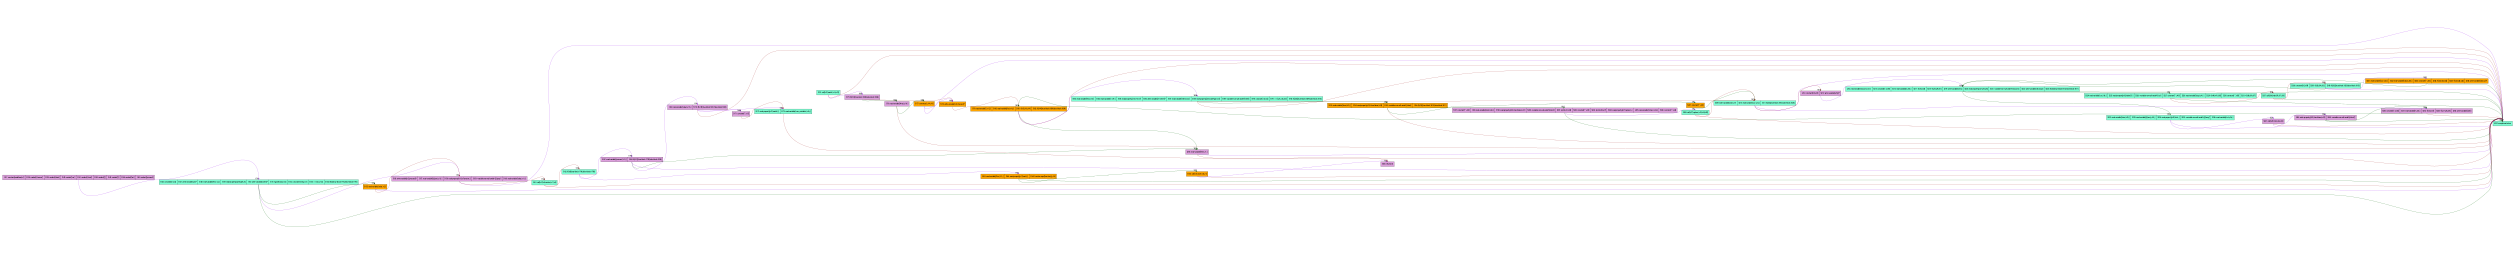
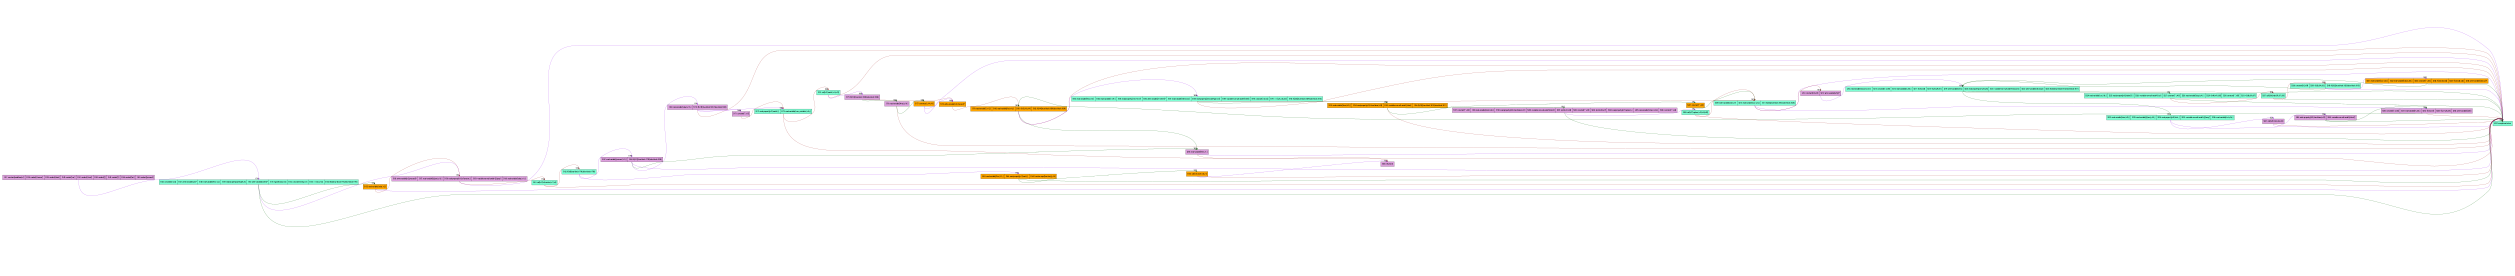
edge "5172: read-property[v15,'match',-]" -> "5174: call[v15,'match',v16,v13]": added
